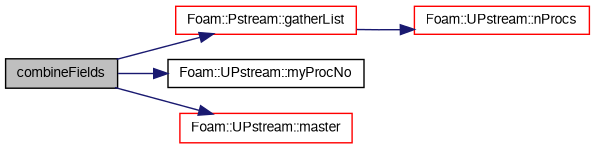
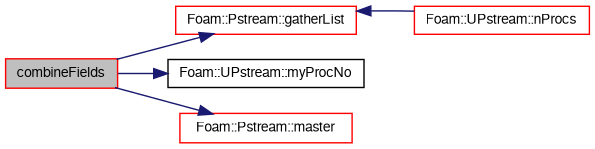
edge "Foam::Pstream::gatherList" -> "Foam::UPstream::nProcs": reversed
node "combineFields": color black -> red
node "Foam::UPstream::master": label "Foam::UPstream::master" -> "Foam::Pstream::master"
